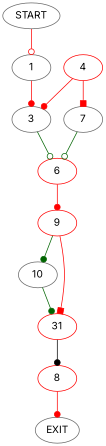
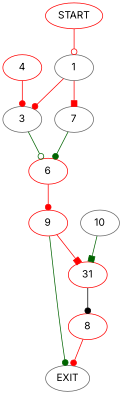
node "START": color gray40 -> red
edge "4" -> "7": now "1" -> "7"
edge "7" -> "6": arrowhead odot -> dot
edge "9" -> "10": now "9" -> "EXIT"
edge "10" -> "31": arrowhead dot -> box
